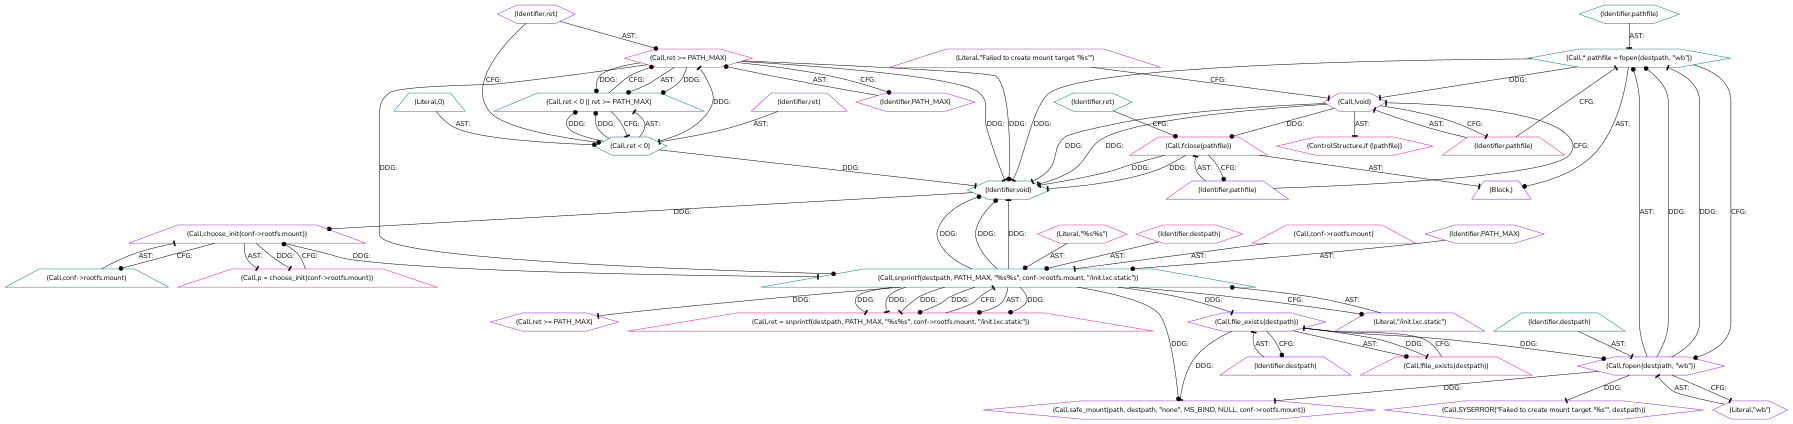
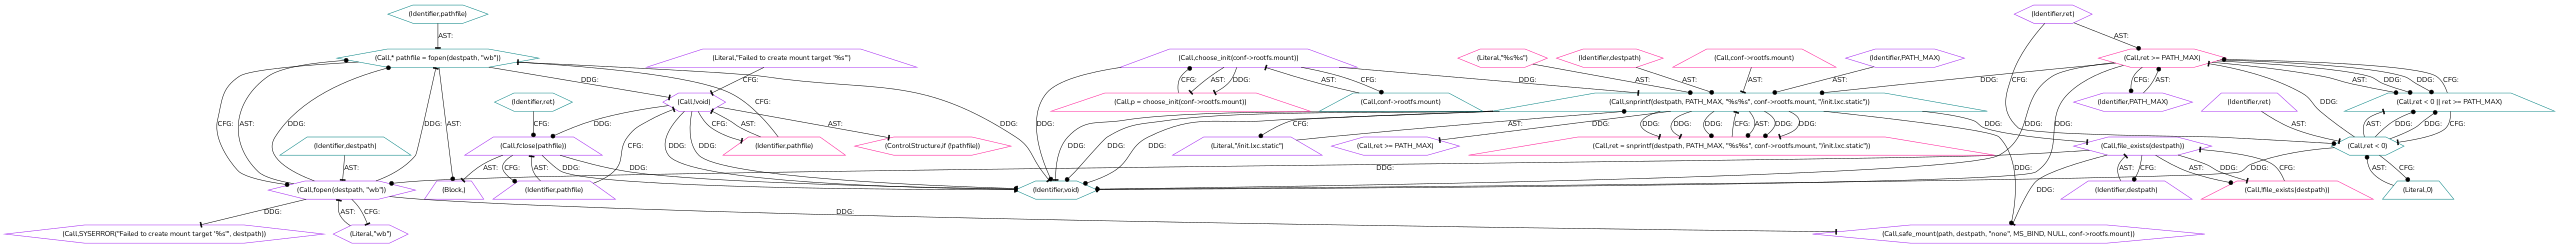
node "(Call,fclose(pathfile))": color deeppink -> purple
edge "(Call,ret < 0)" -> "(Literal,0)": added, label "CFG:"
edge "(Identifier,void)" -> "(Call,choose_init(conf->rootfs.mount))": reversed
